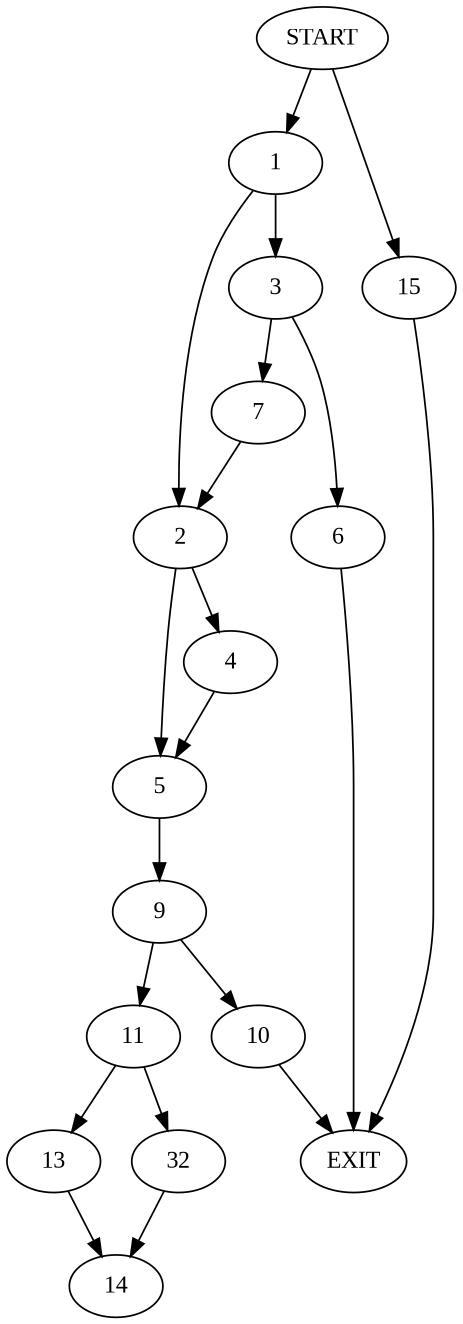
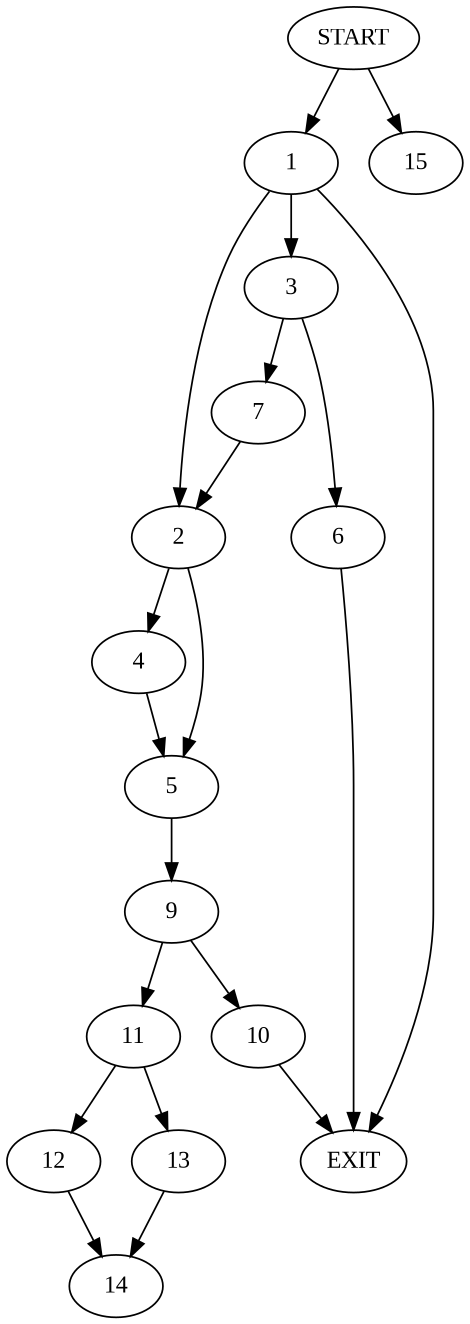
edge "15" -> "EXIT": now "1" -> "EXIT"
node "32": label "32" -> "12"
